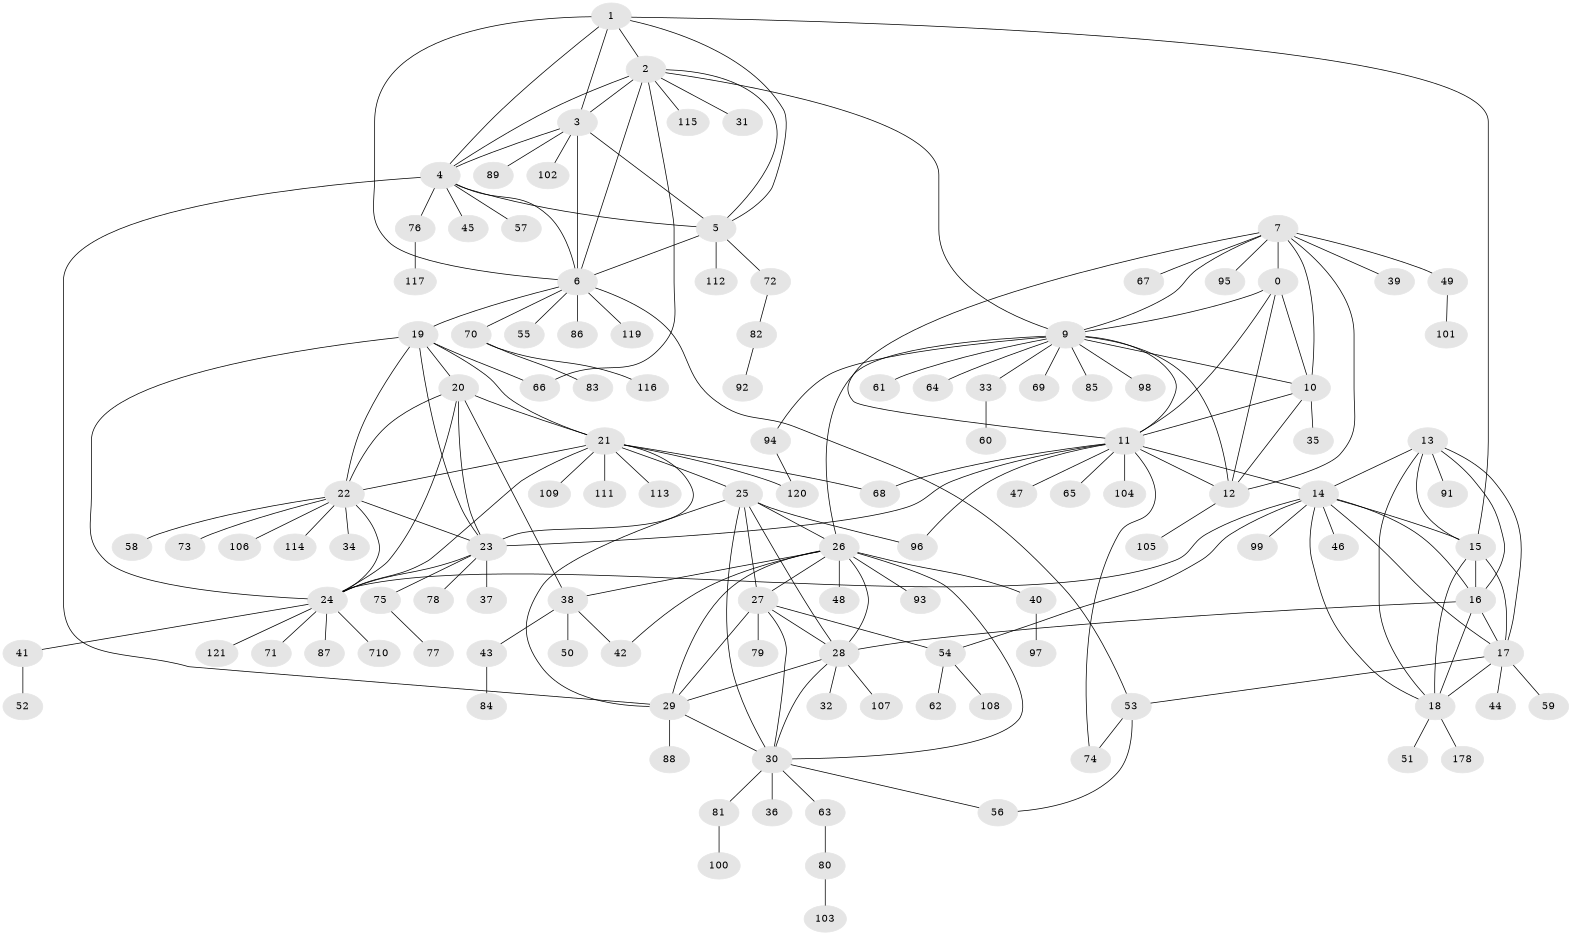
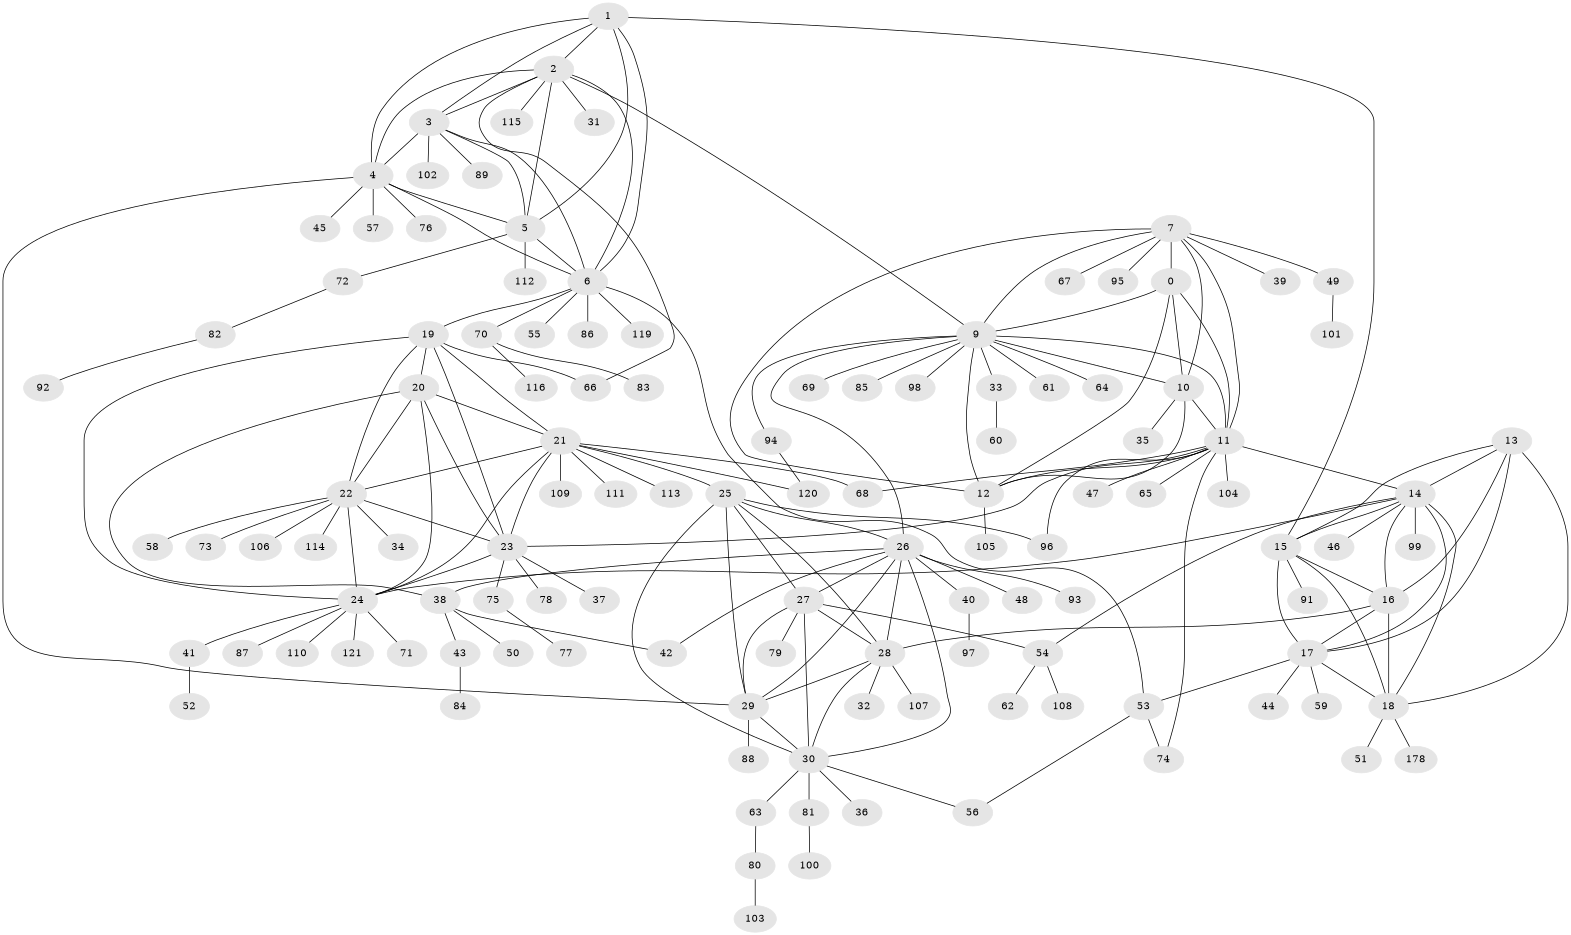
node "117": removed
edge "13" -- "91": now "15" -- "91"
node "710": label "710" -> "110"
